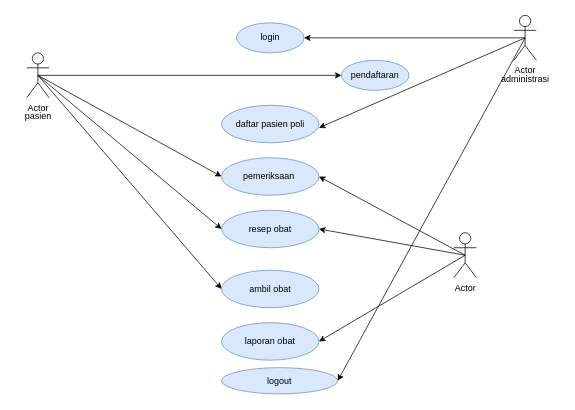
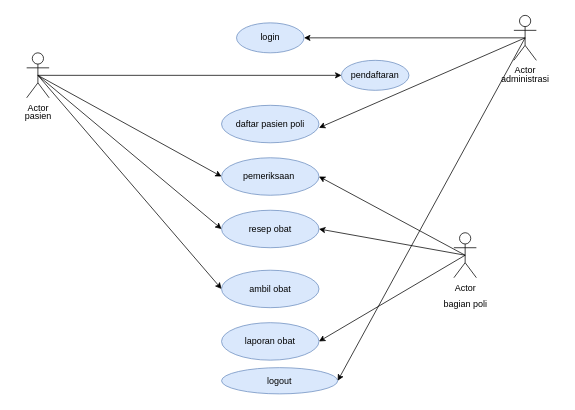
node "bagian poli": added
